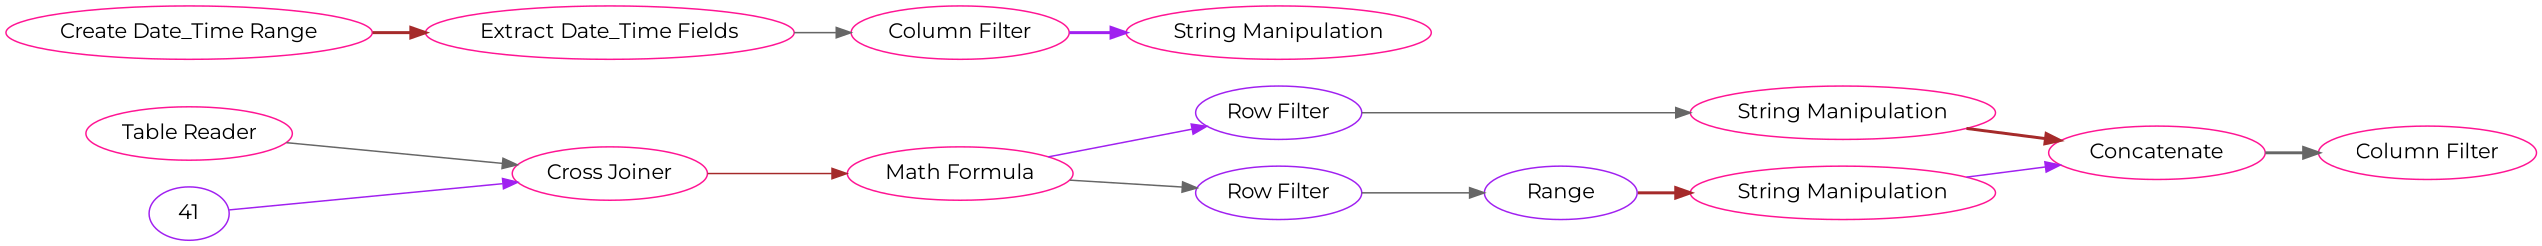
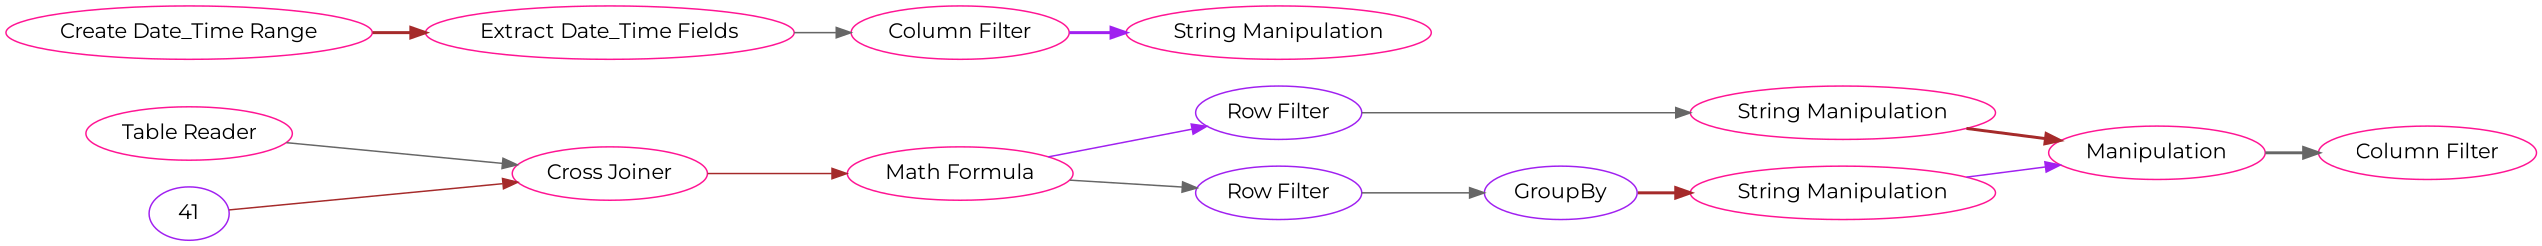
node "Concatenate": label "Concatenate" -> "Manipulation"
node "Range": label "Range" -> "GroupBy"
edge "41" -> "Cross Joiner": color purple -> brown
